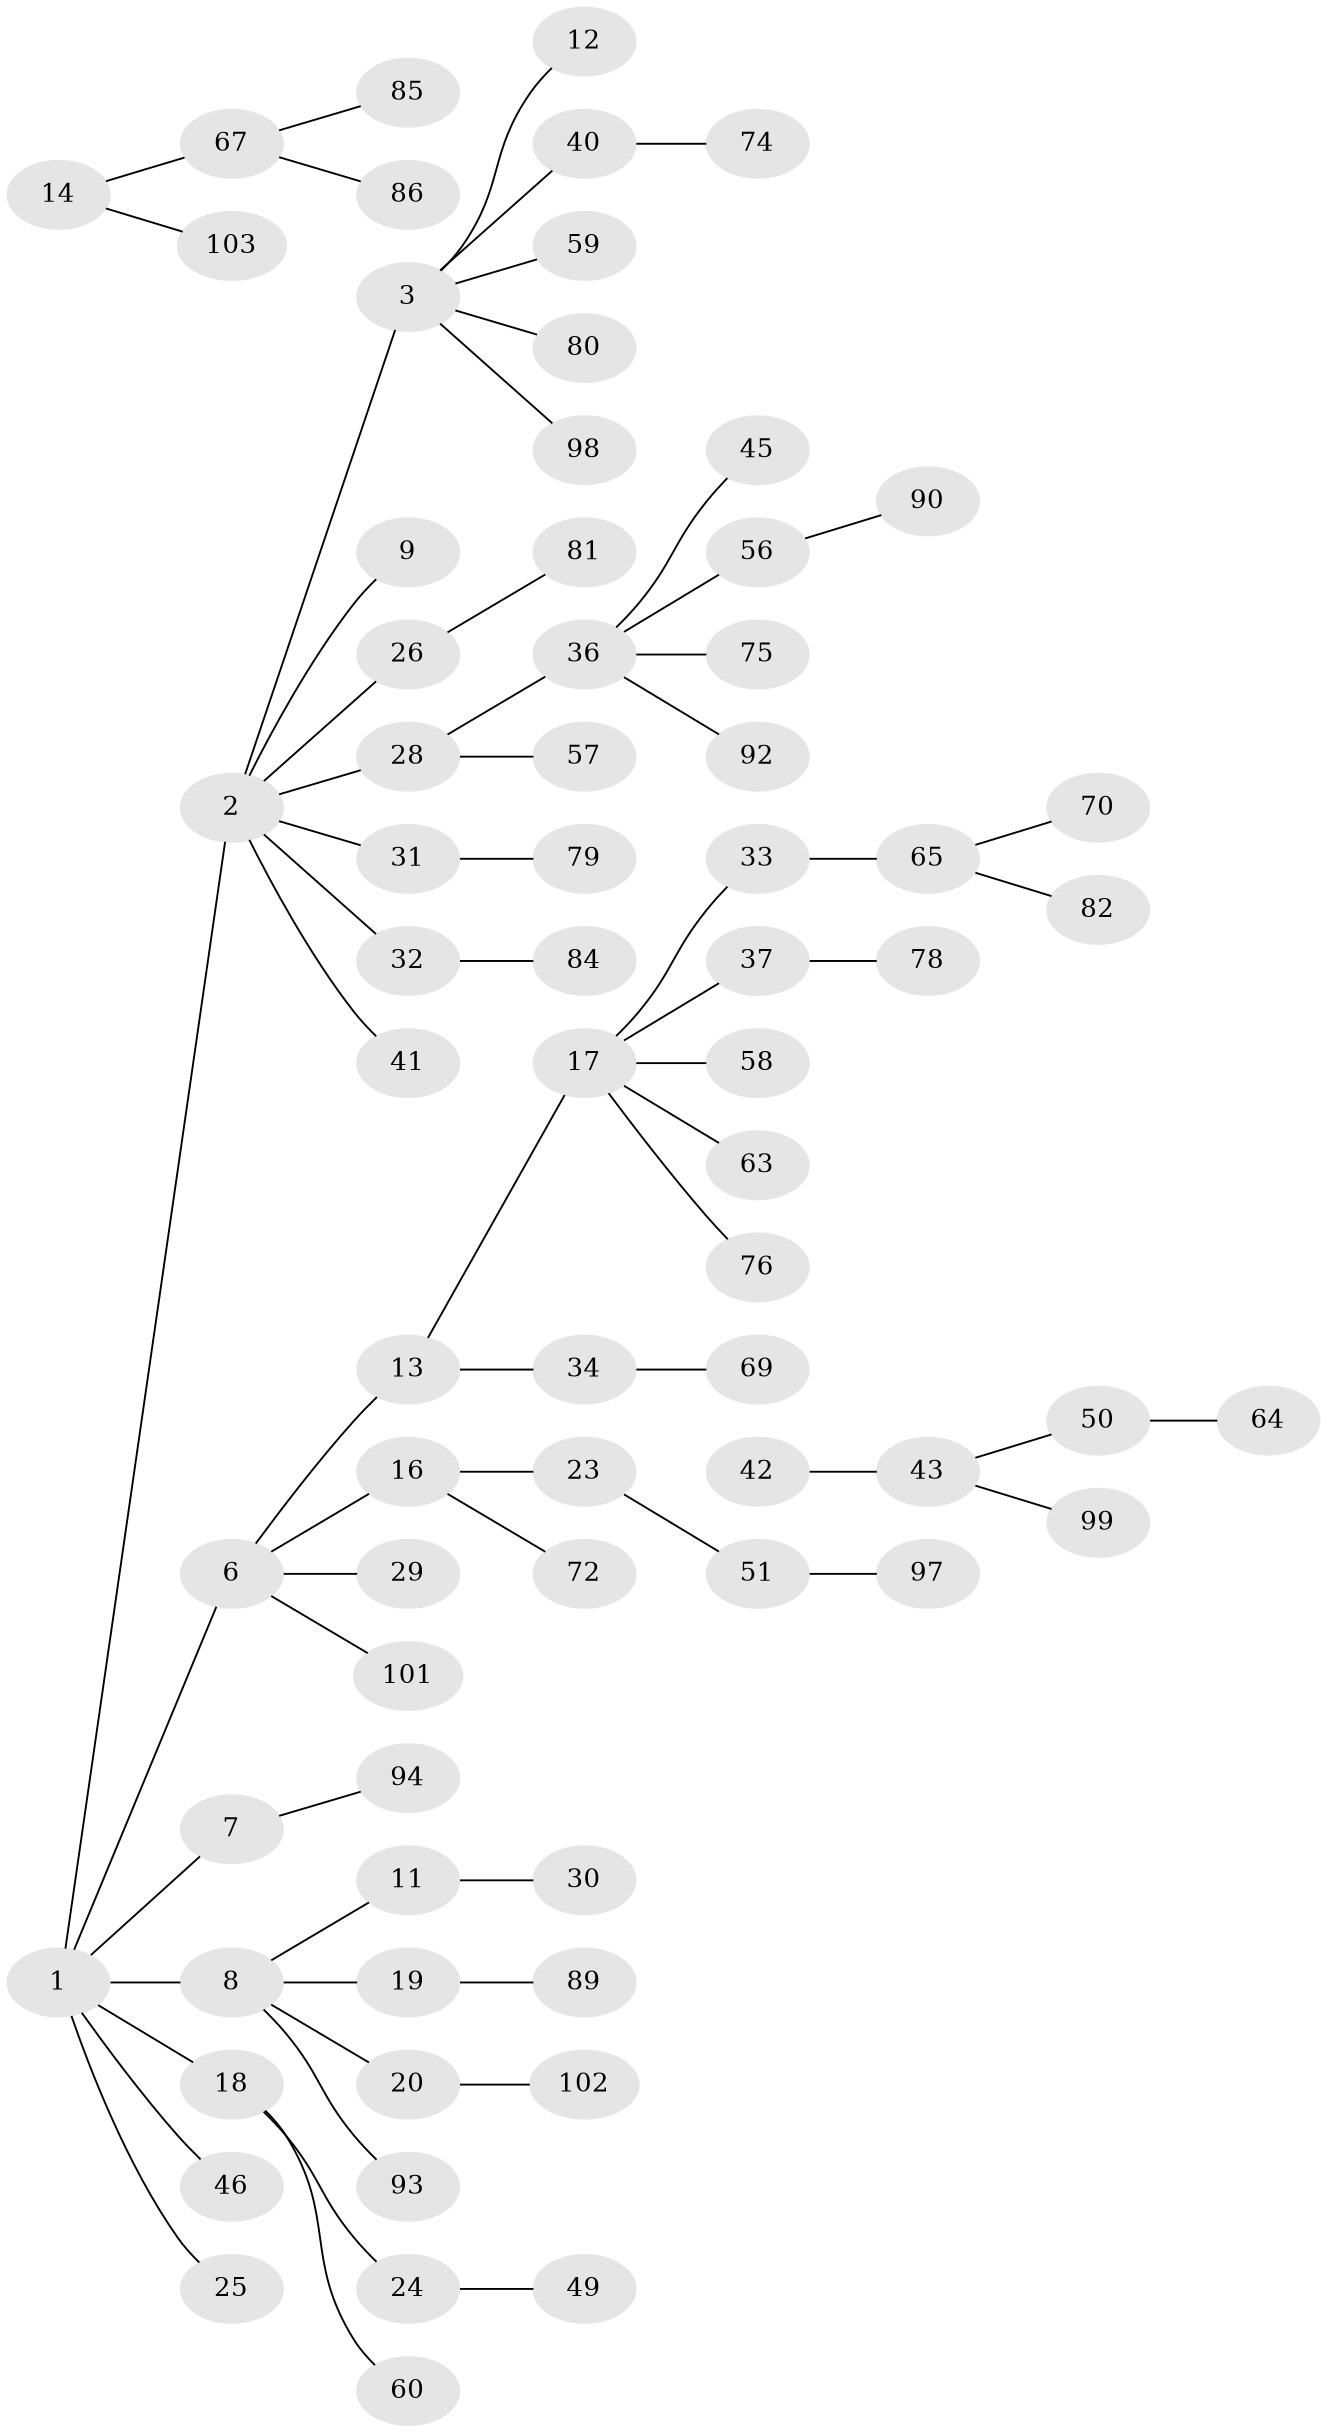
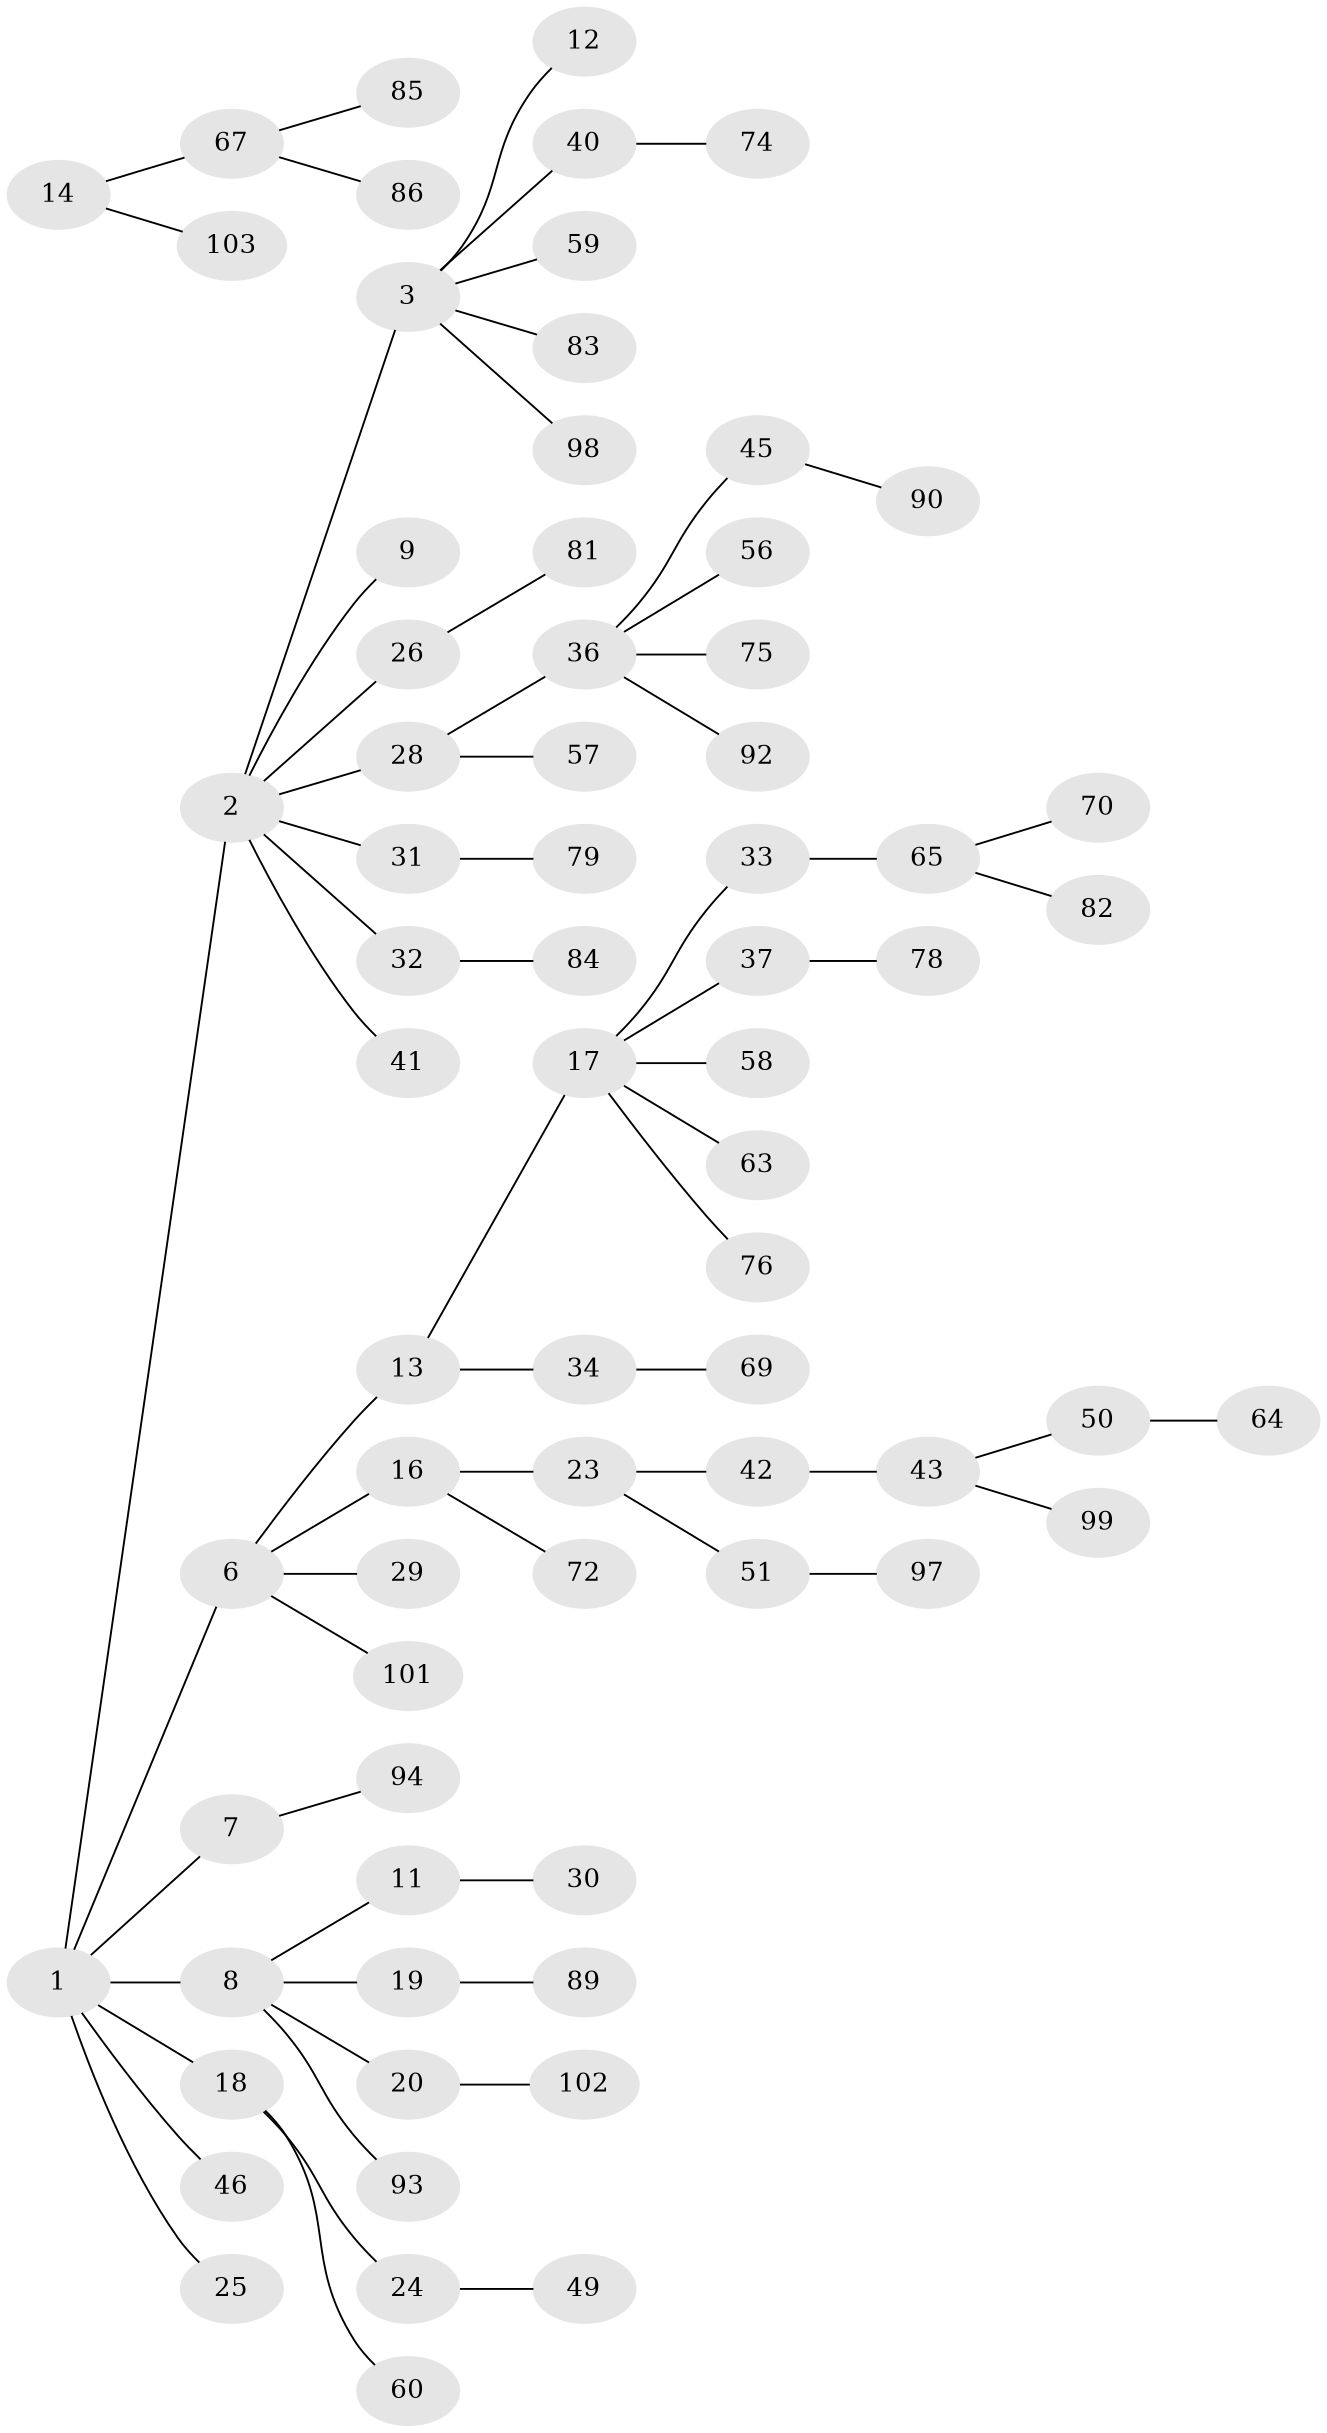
node "80": label "80" -> "83"
edge "90" -- "56": now "90" -- "45"
edge "23" -- "42": added
